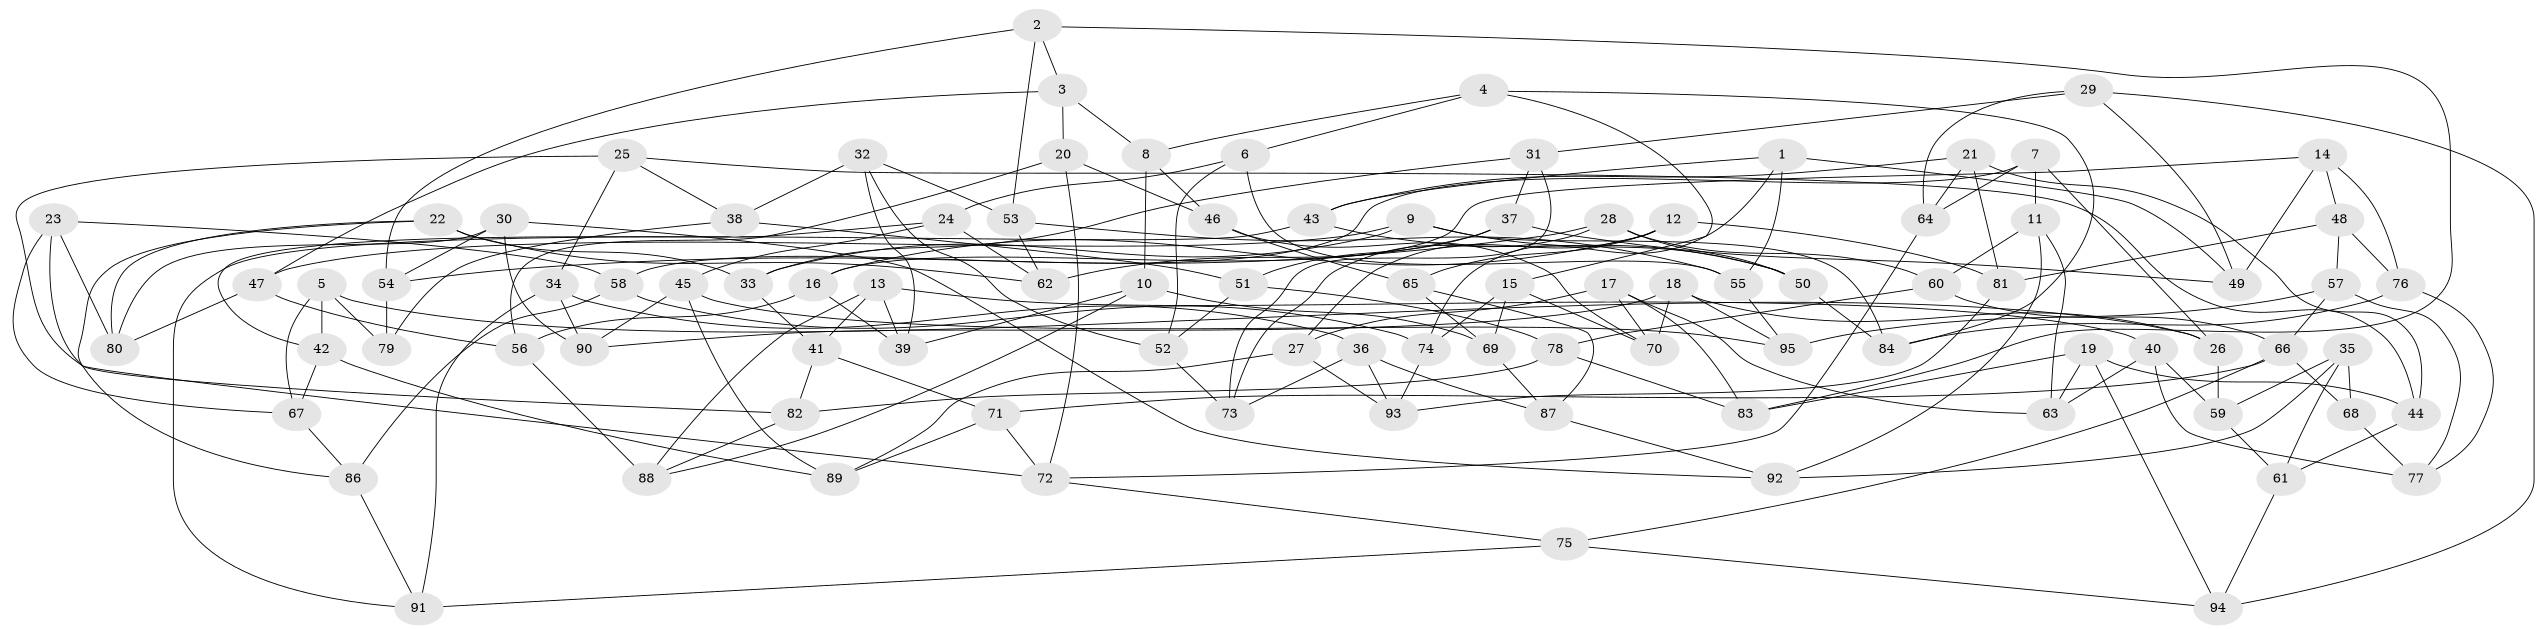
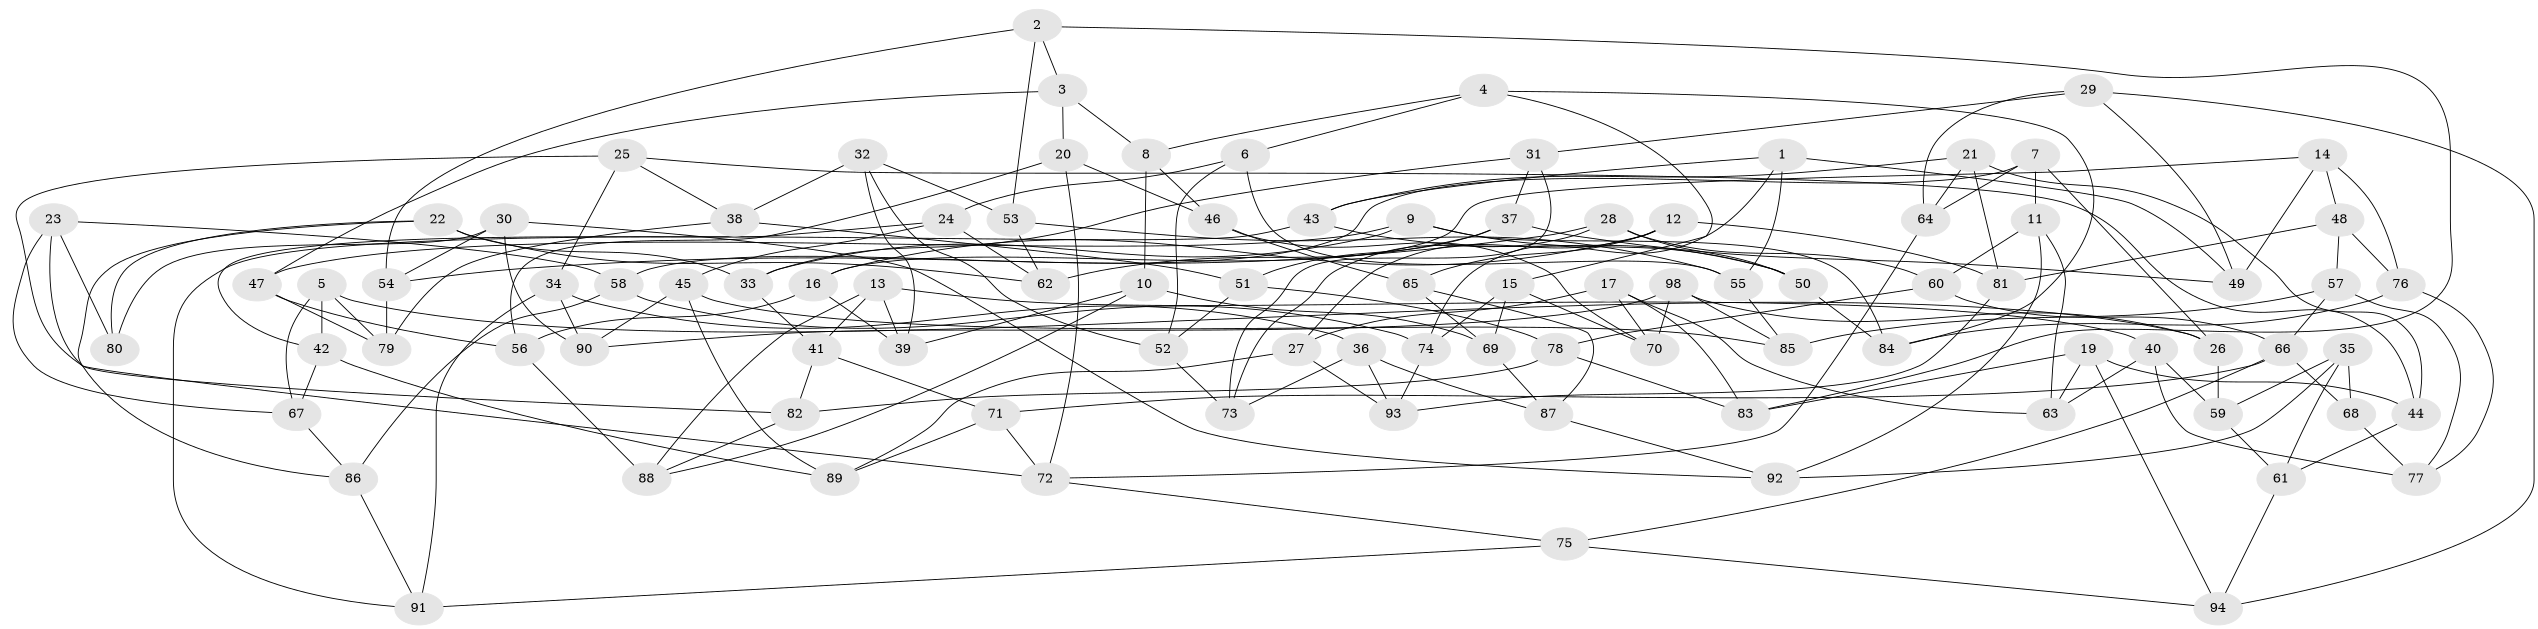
node "18": label "18" -> "98"
edge "47" -- "80": now "47" -- "79"
node "95": label "95" -> "85"
